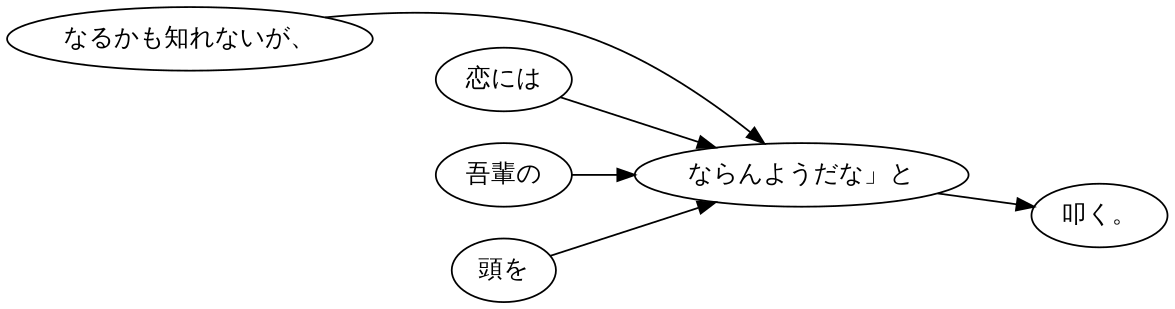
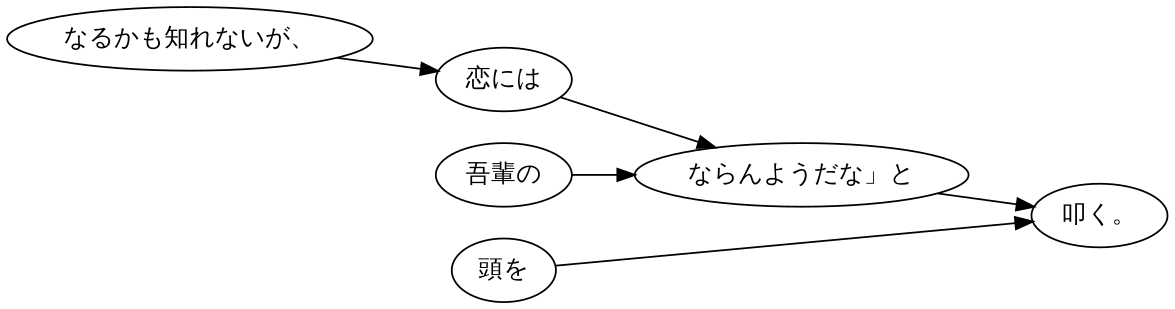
edge "なるかも知れないが、" -> "ならんようだな」と": now "なるかも知れないが、" -> "恋には"
edge "頭を" -> "ならんようだな」と": now "頭を" -> "叩く。"
